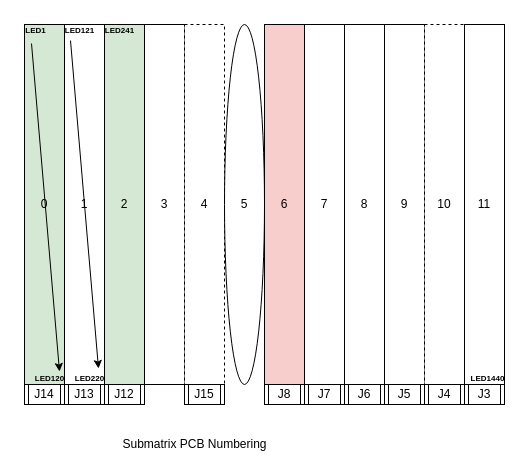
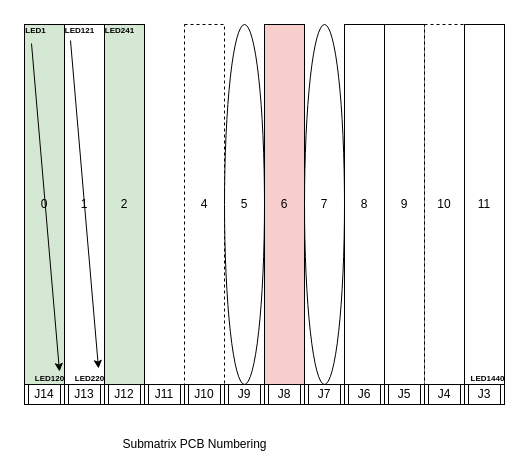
node "3": removed
node "7": shape rectangle -> ellipse
node "J11": added
node "J15": label "J15" -> "J10"
node "J9": added
